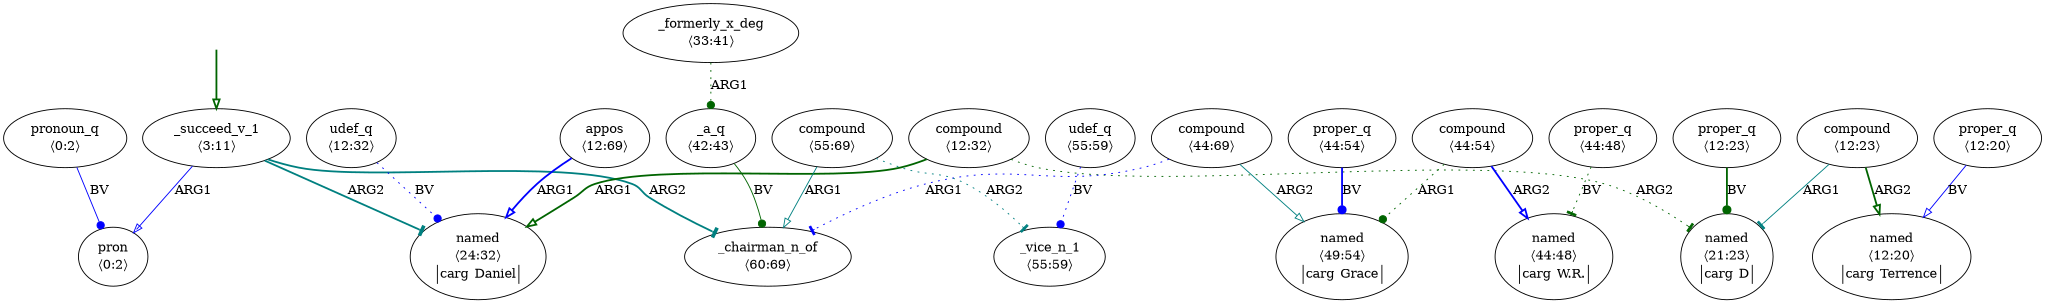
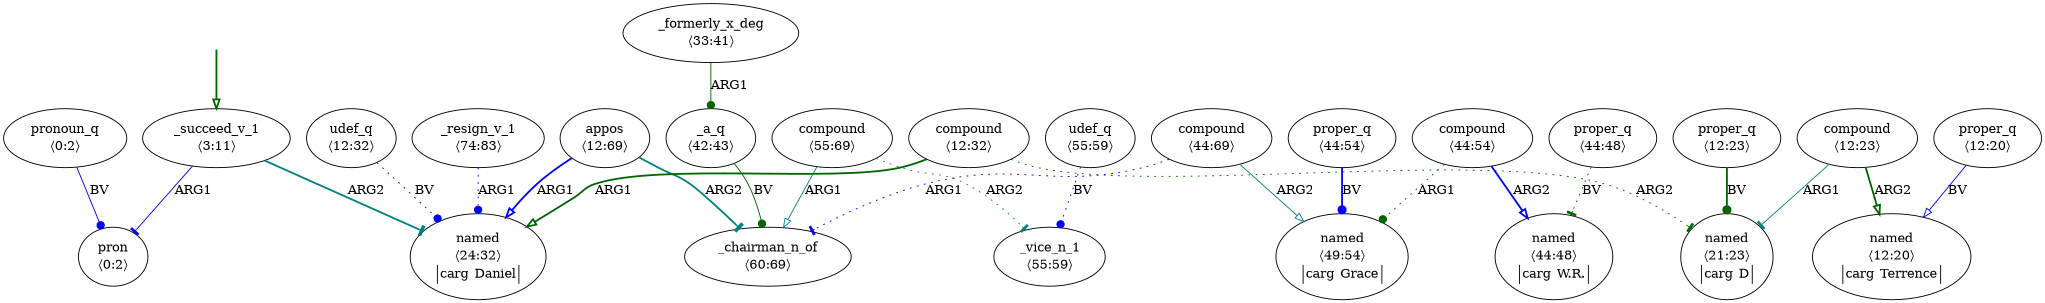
edge "_formerly_x_deg" -> "_a_q": style dotted -> solid
node "_resign_v_1": added
edge "_succeed_v_1" -> "_chairman_n_of": now "appos" -> "_chairman_n_of"
edge "_succeed_v_1" -> "pron": arrowhead onormal -> tee
